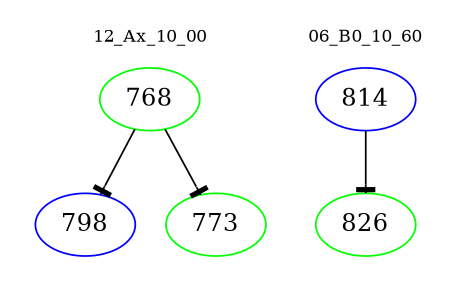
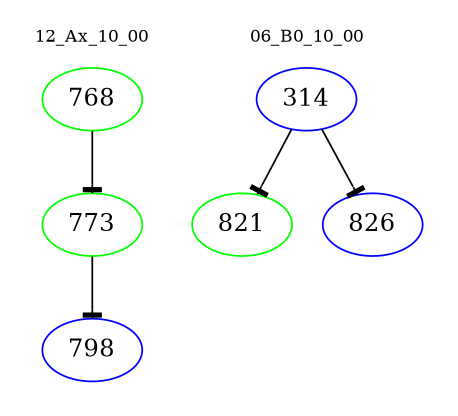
cluster "06_B0_10_60": label "06_B0_10_60" -> "06_B0_10_00"
node "814": label "814" -> "314"
edge "768" -> "798": now "773" -> "798"
node "821": added
node "826": color green -> blue
